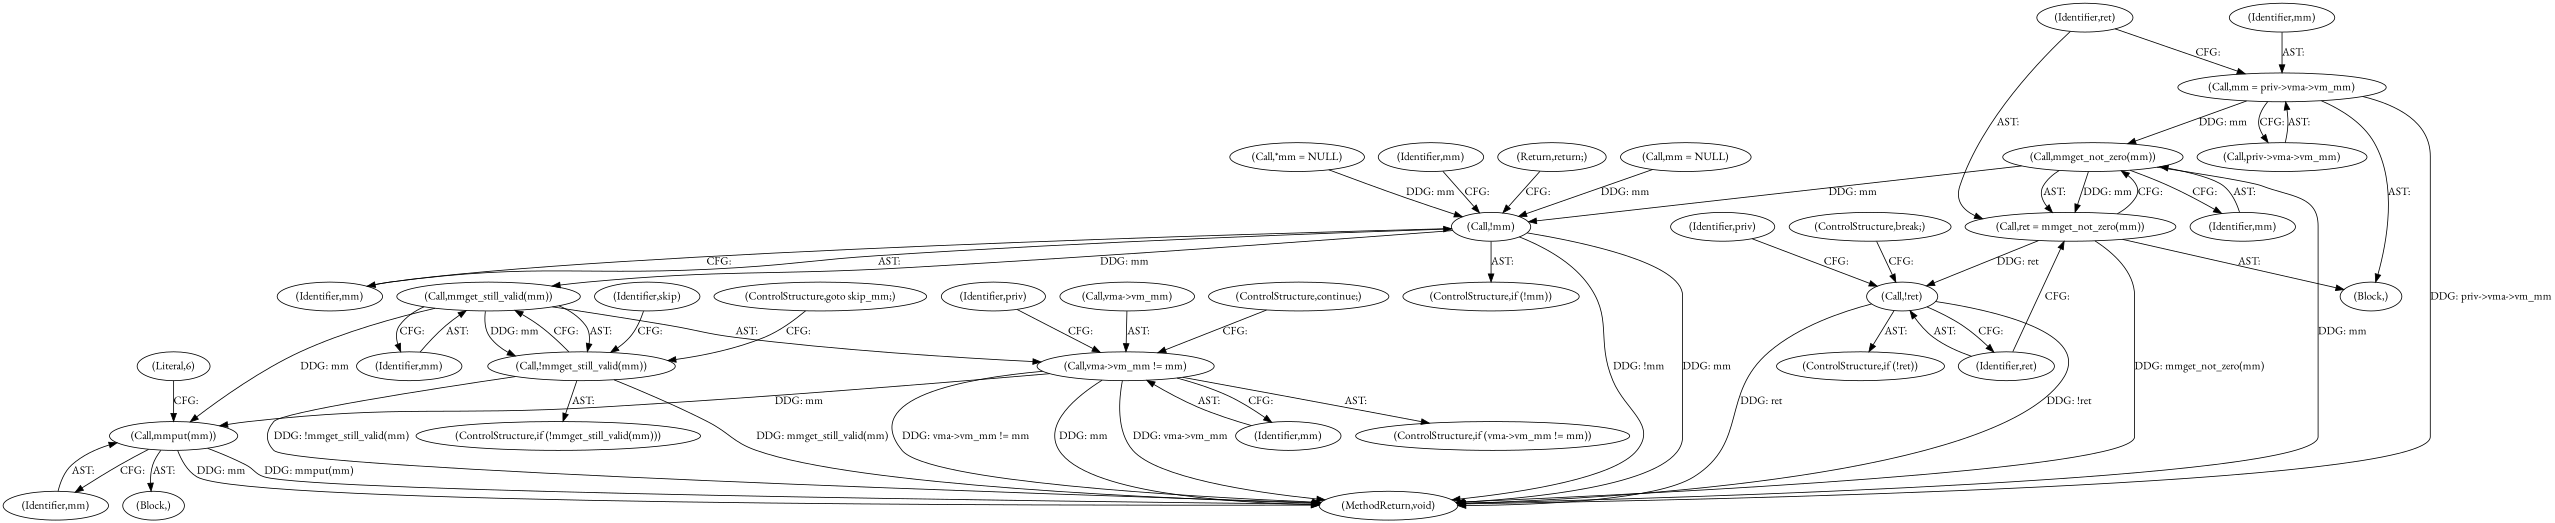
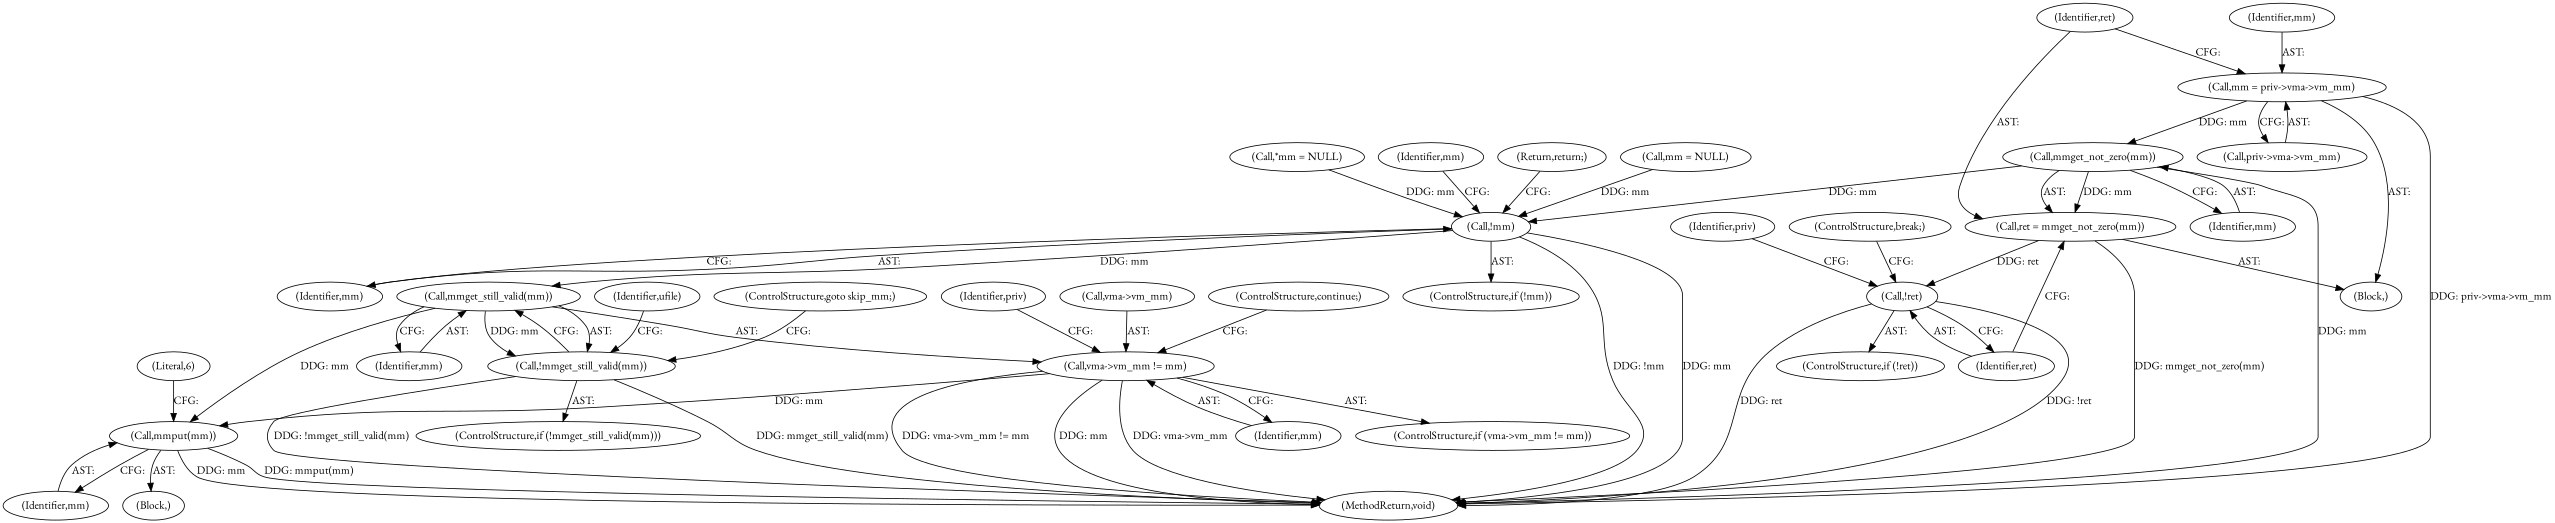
edge "(Call,ret = mmget_not_zero(mm))" -> "(Call,mmget_not_zero(mm))": removed, label "CFG:"
node "(Identifier,skip)": label "(Identifier,skip)" -> "(Identifier,ufile)"
